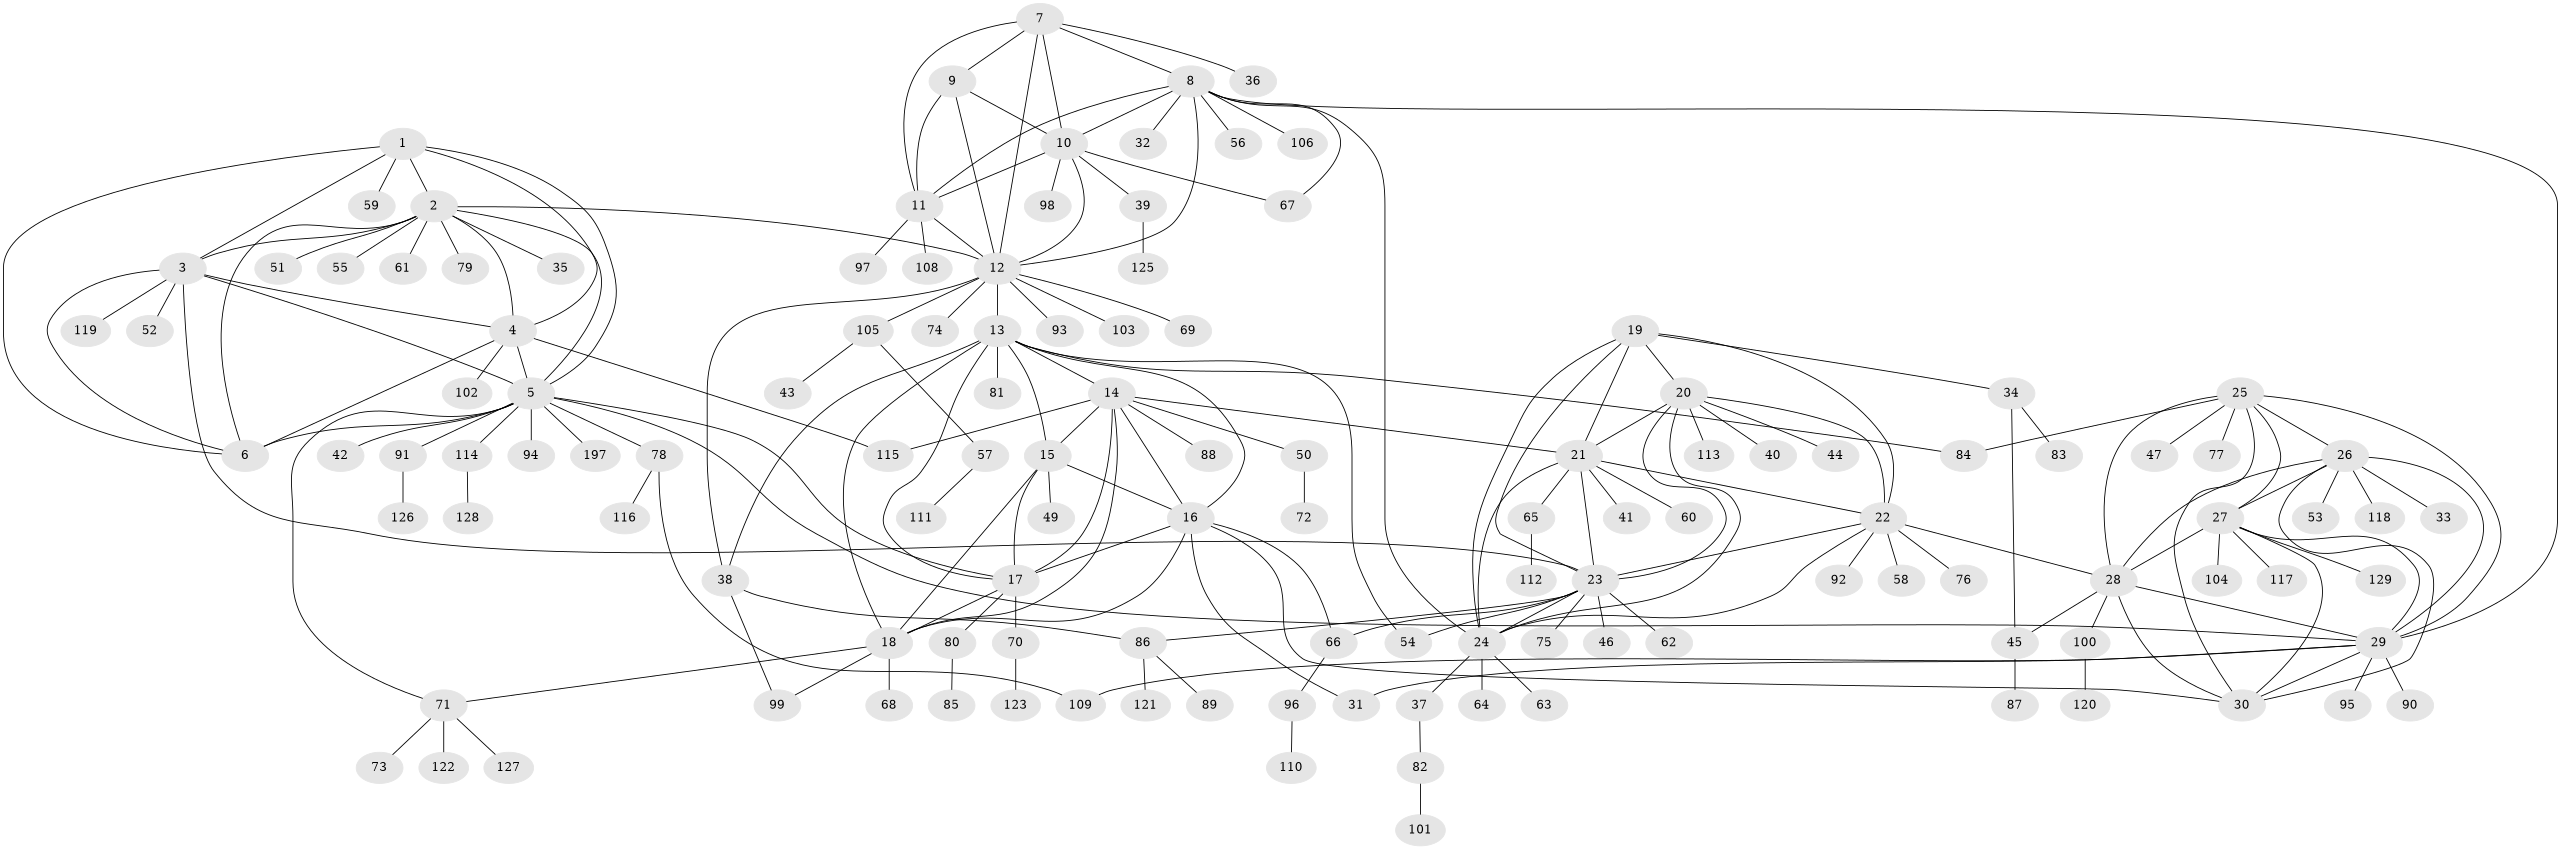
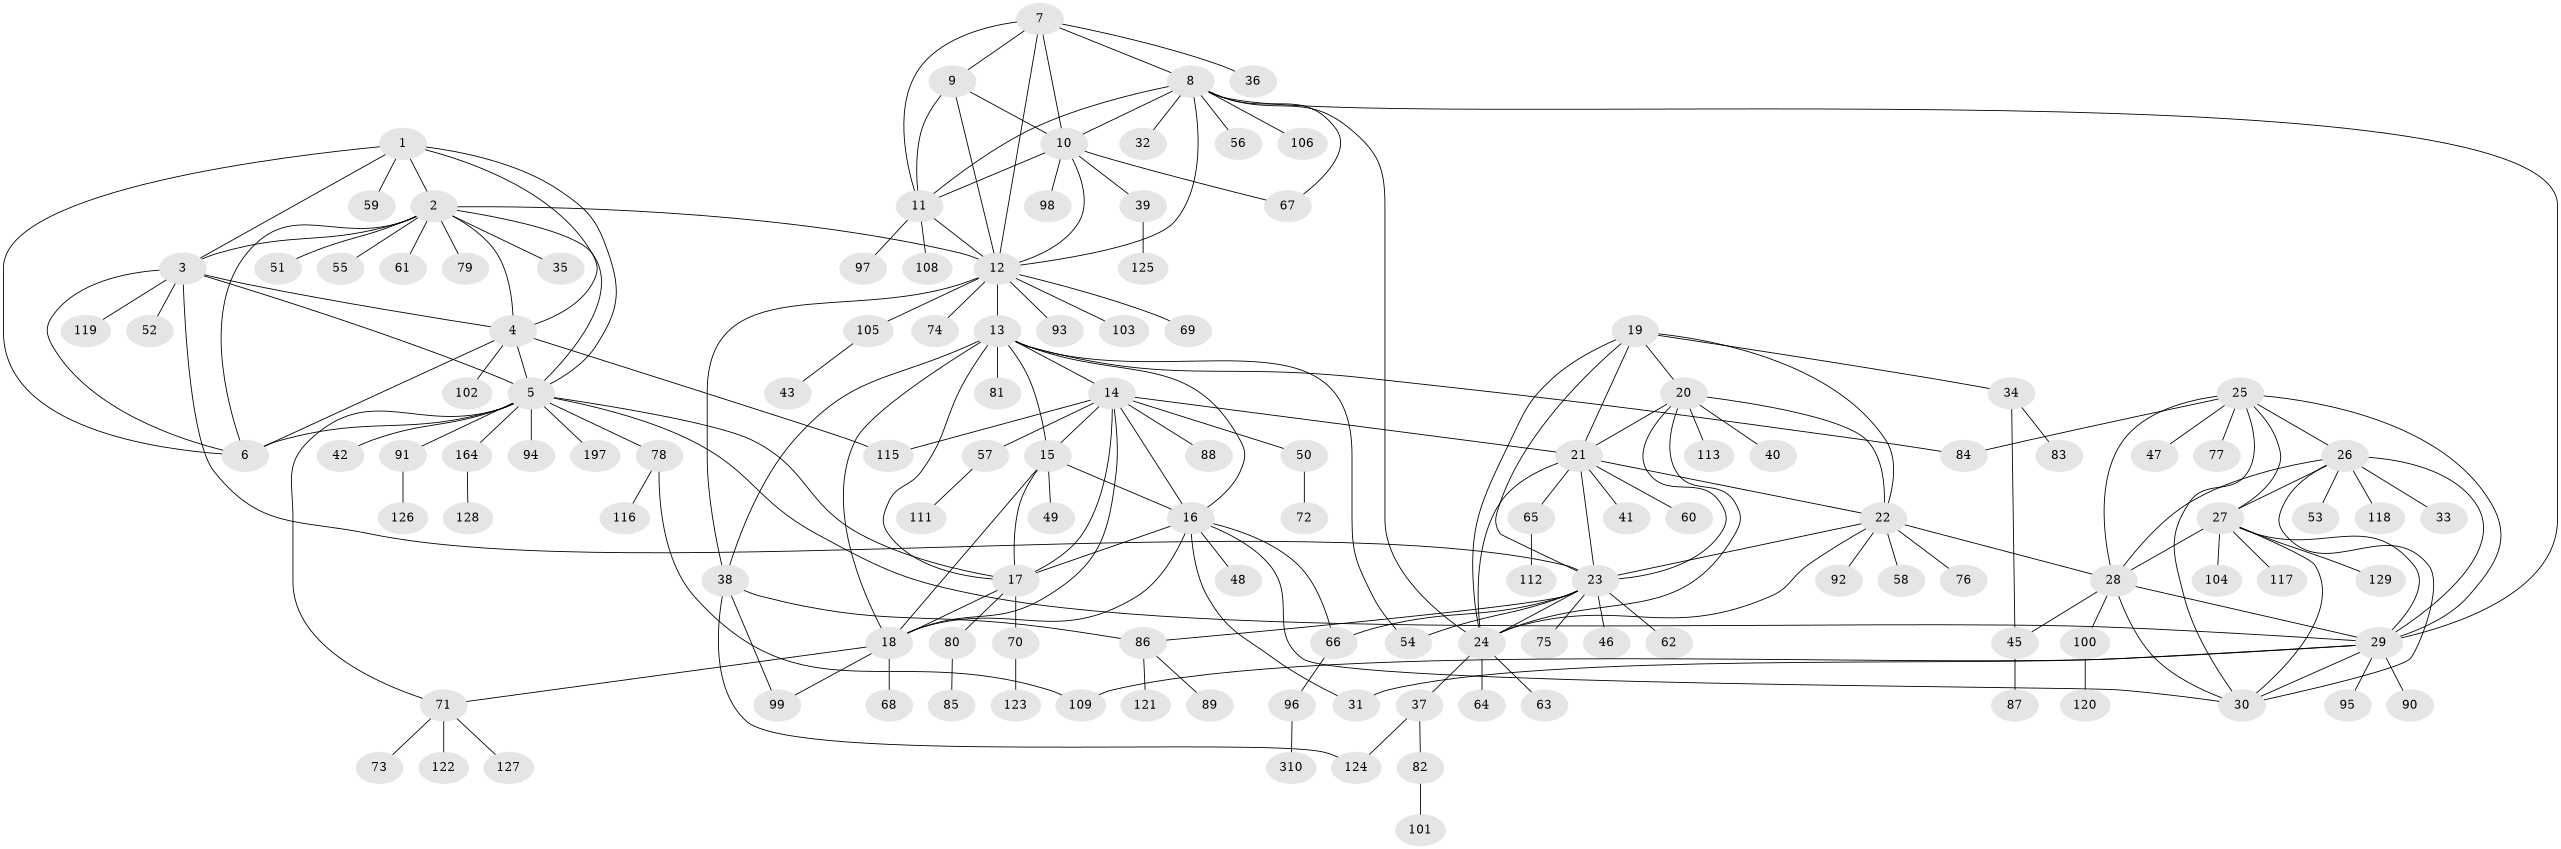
edge "105" -- "57": now "14" -- "57"
node "114": label "114" -> "164"
node "44": removed
node "48": added
node "110": label "110" -> "310"
node "124": added
